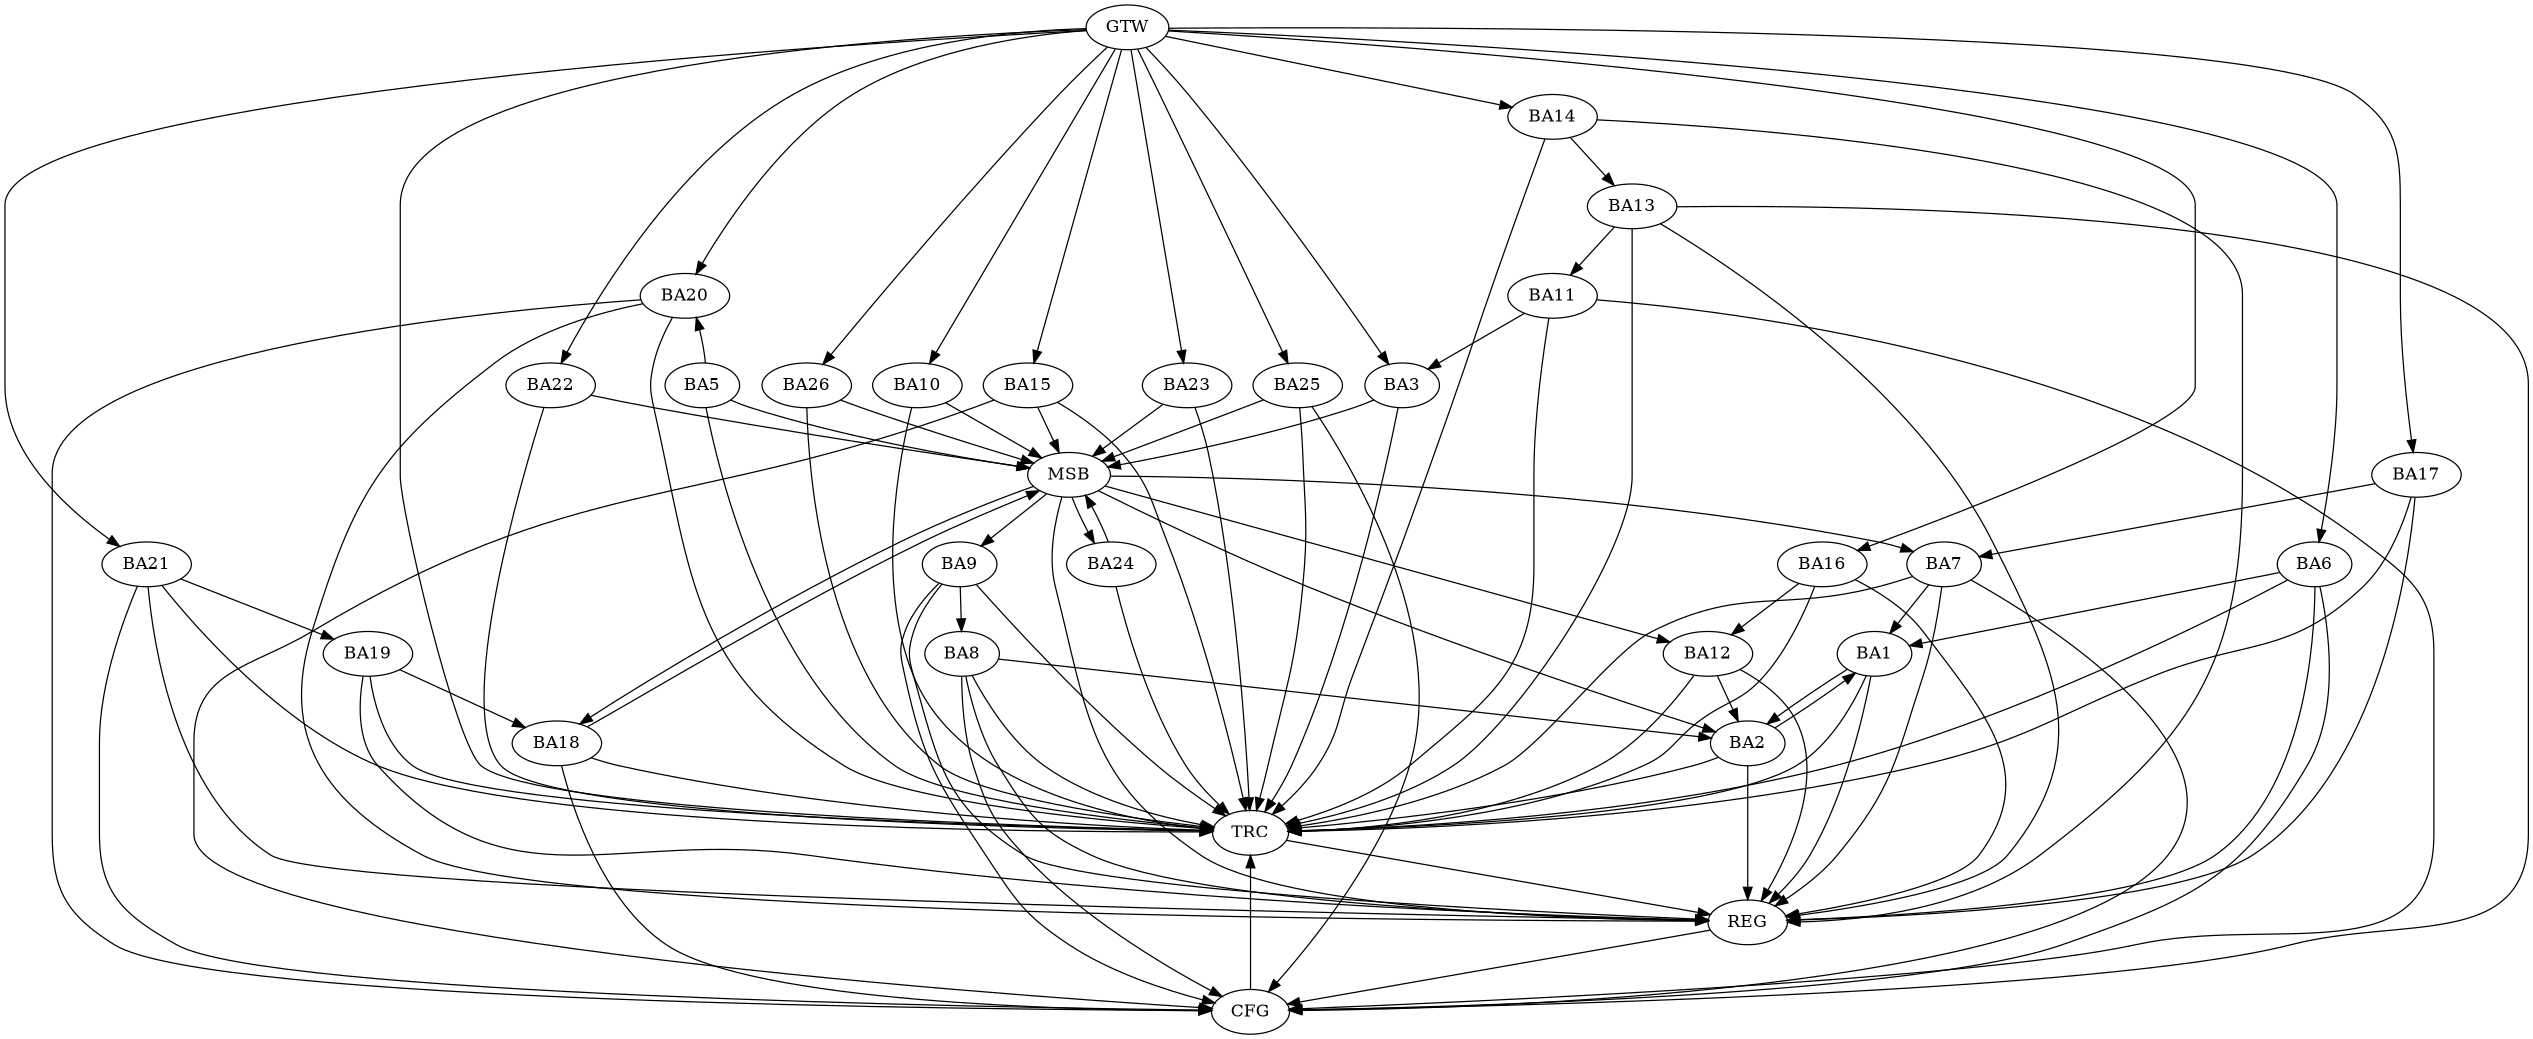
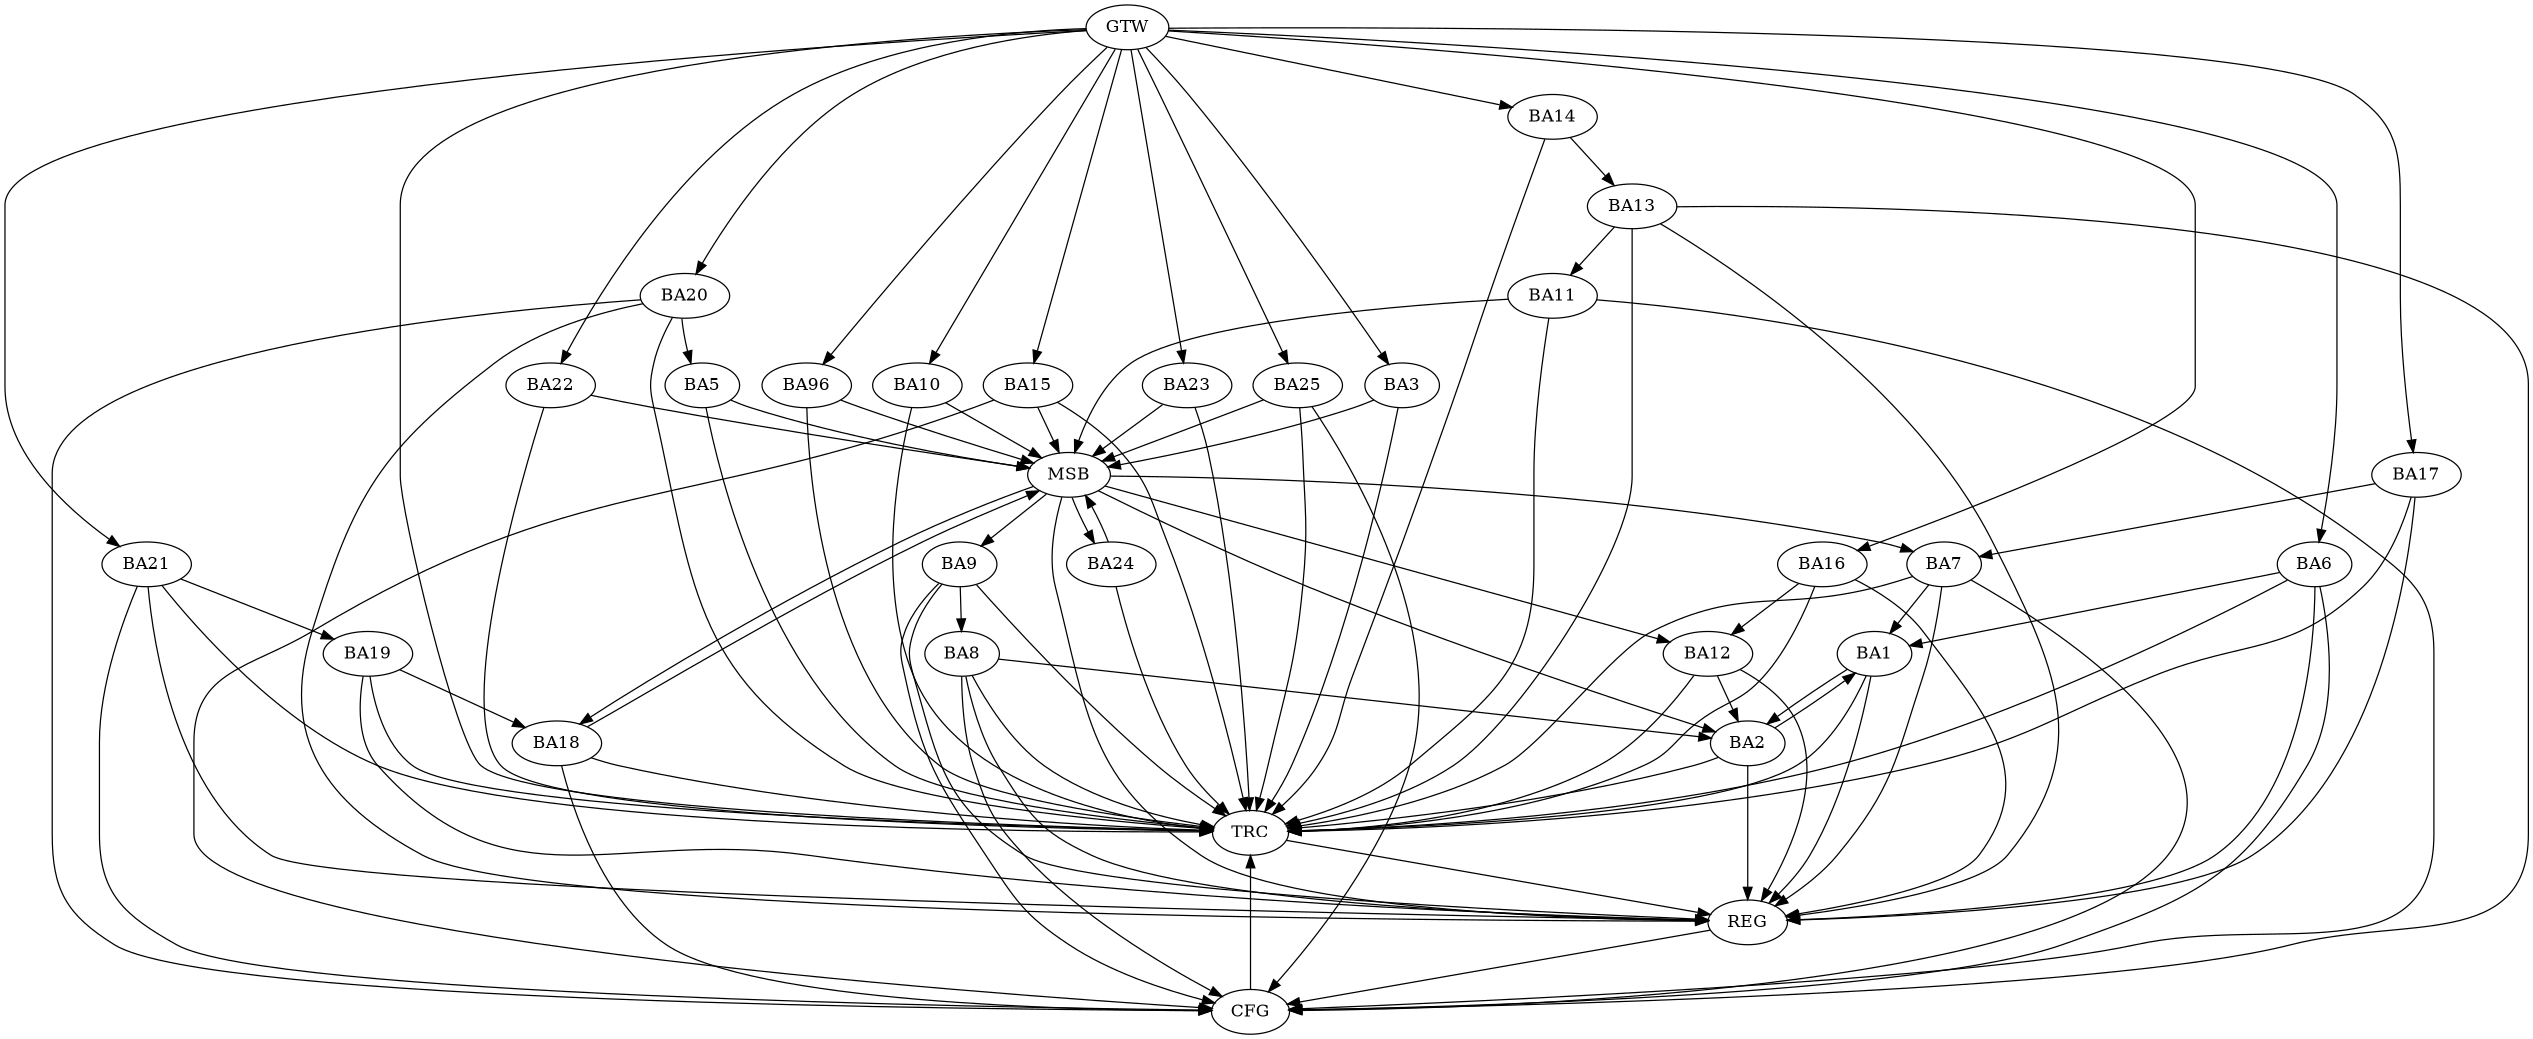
edge "BA11" -> "BA3": now "BA11" -> "MSB"
edge "BA5" -> "BA20": reversed
node "BA26": label "BA26" -> "BA96"
edge "BA14" -> "REG": removed
